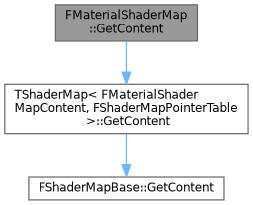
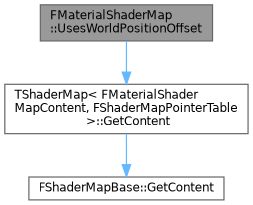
node "FMaterialShaderMap ::GetContent": label "FMaterialShaderMap ::GetContent" -> "FMaterialShaderMap ::UsesWorldPositionOffset"
